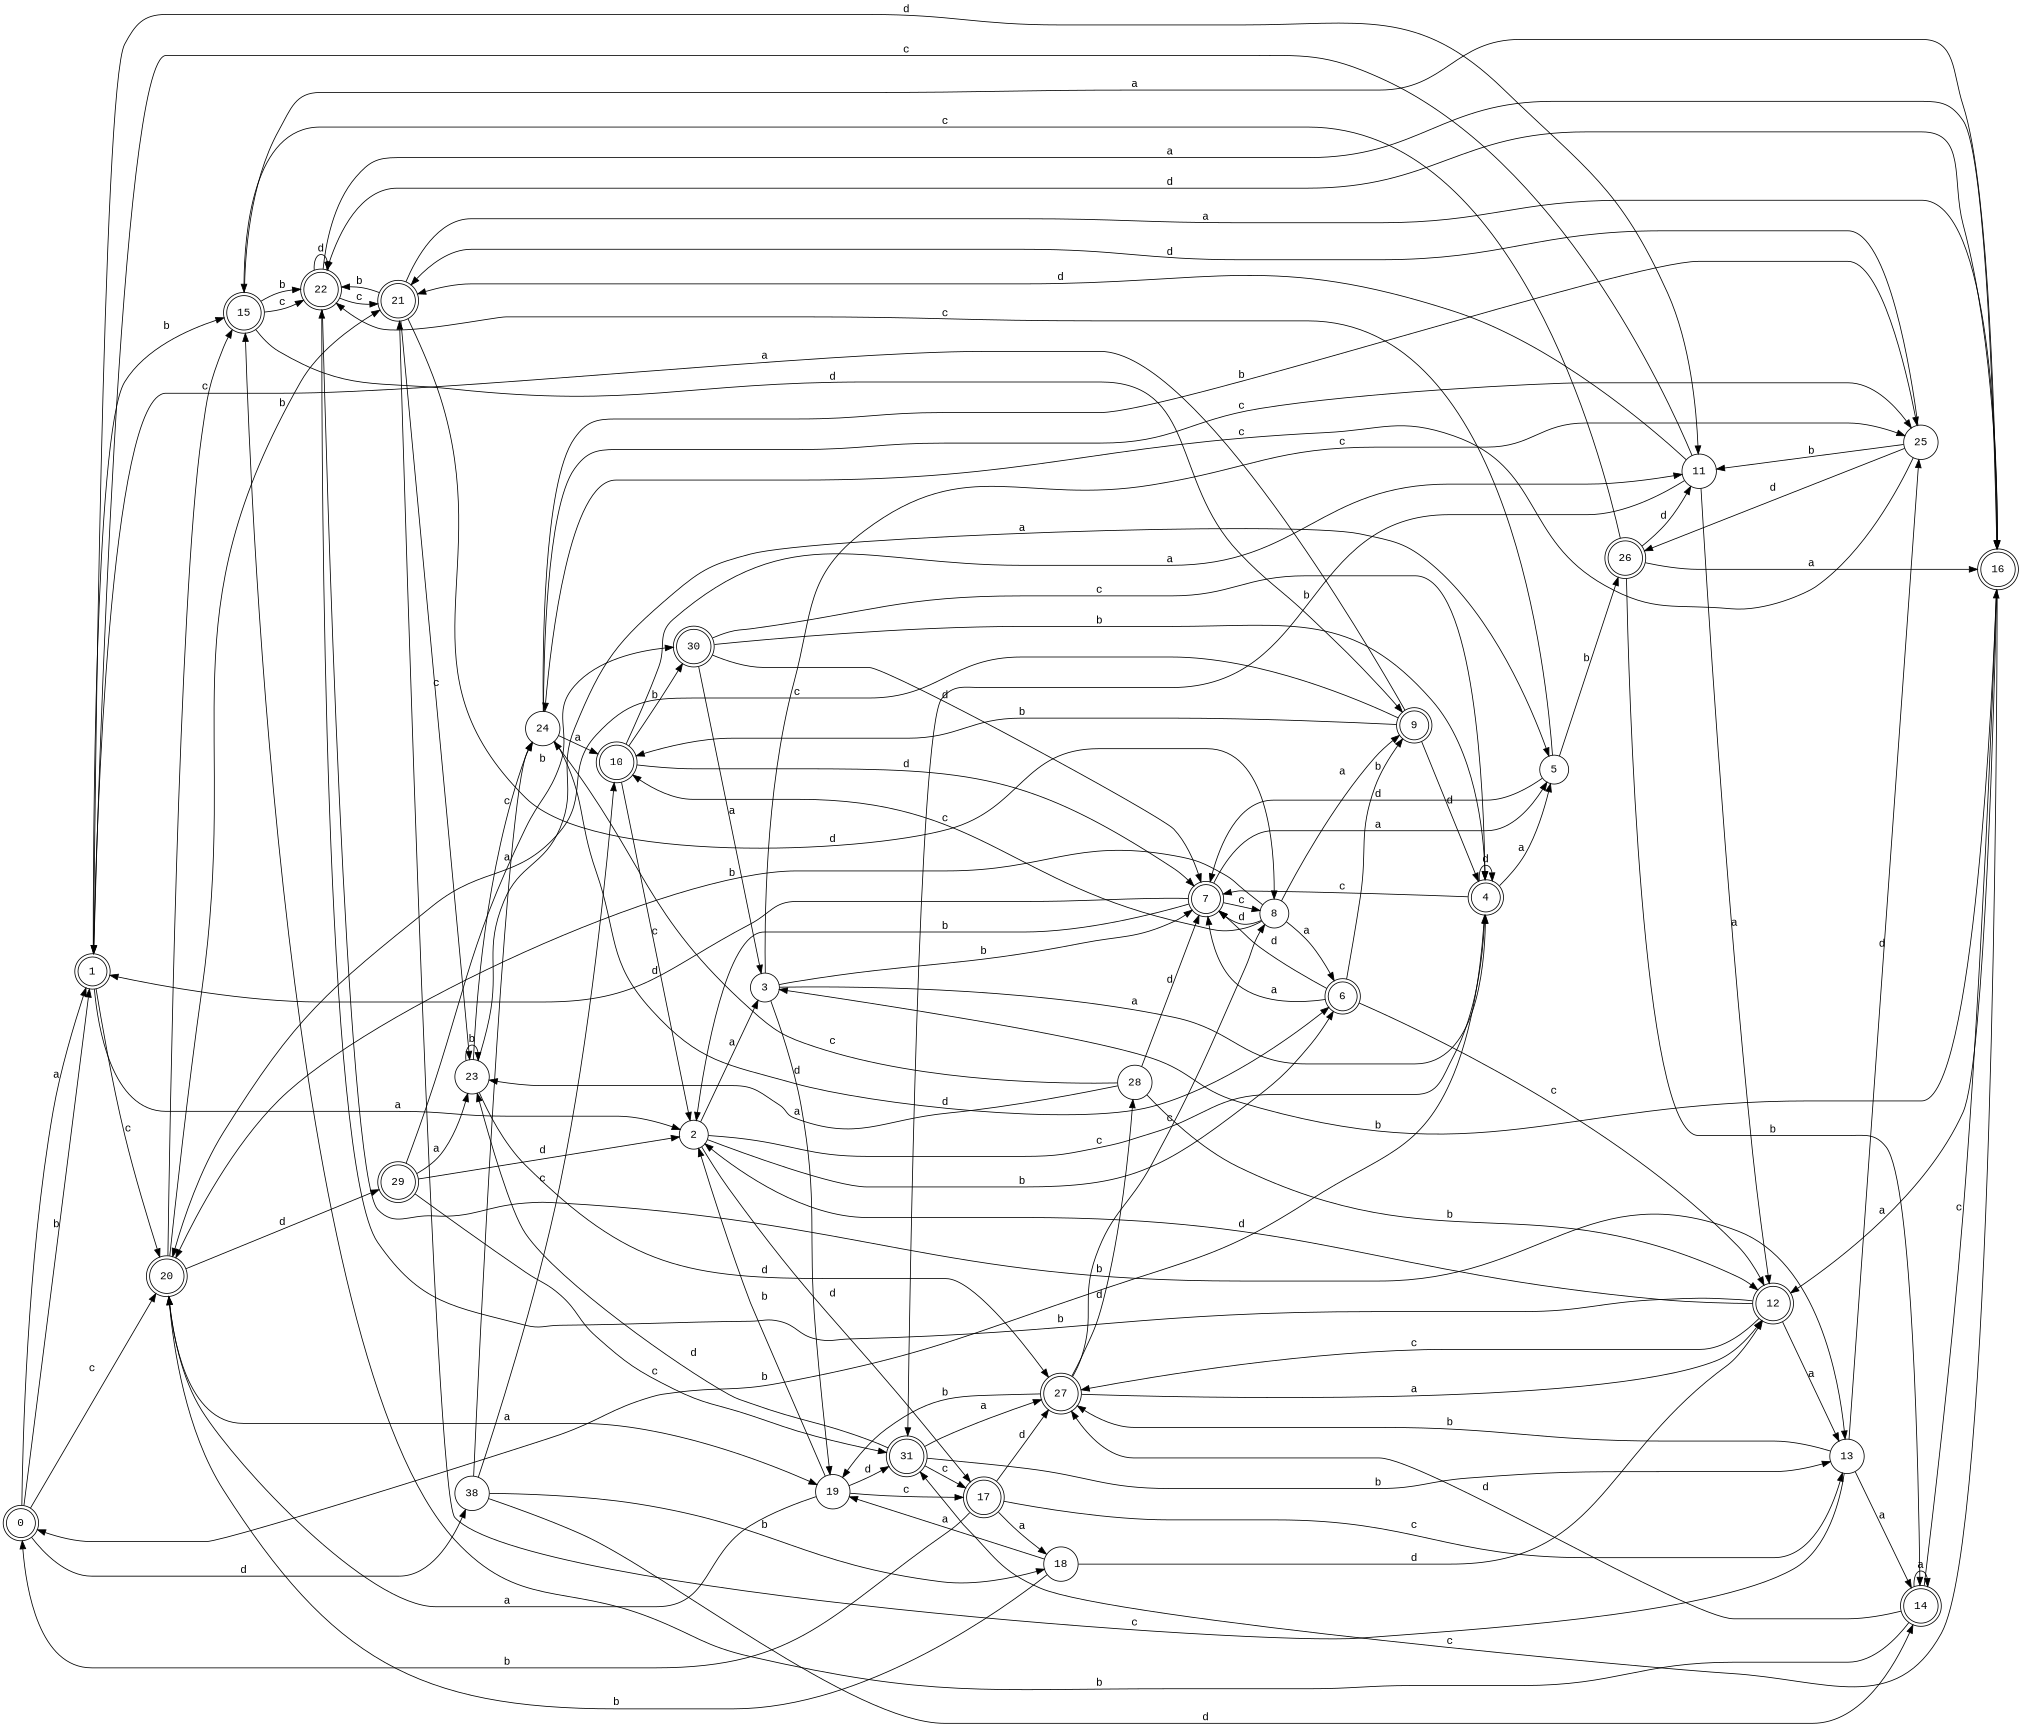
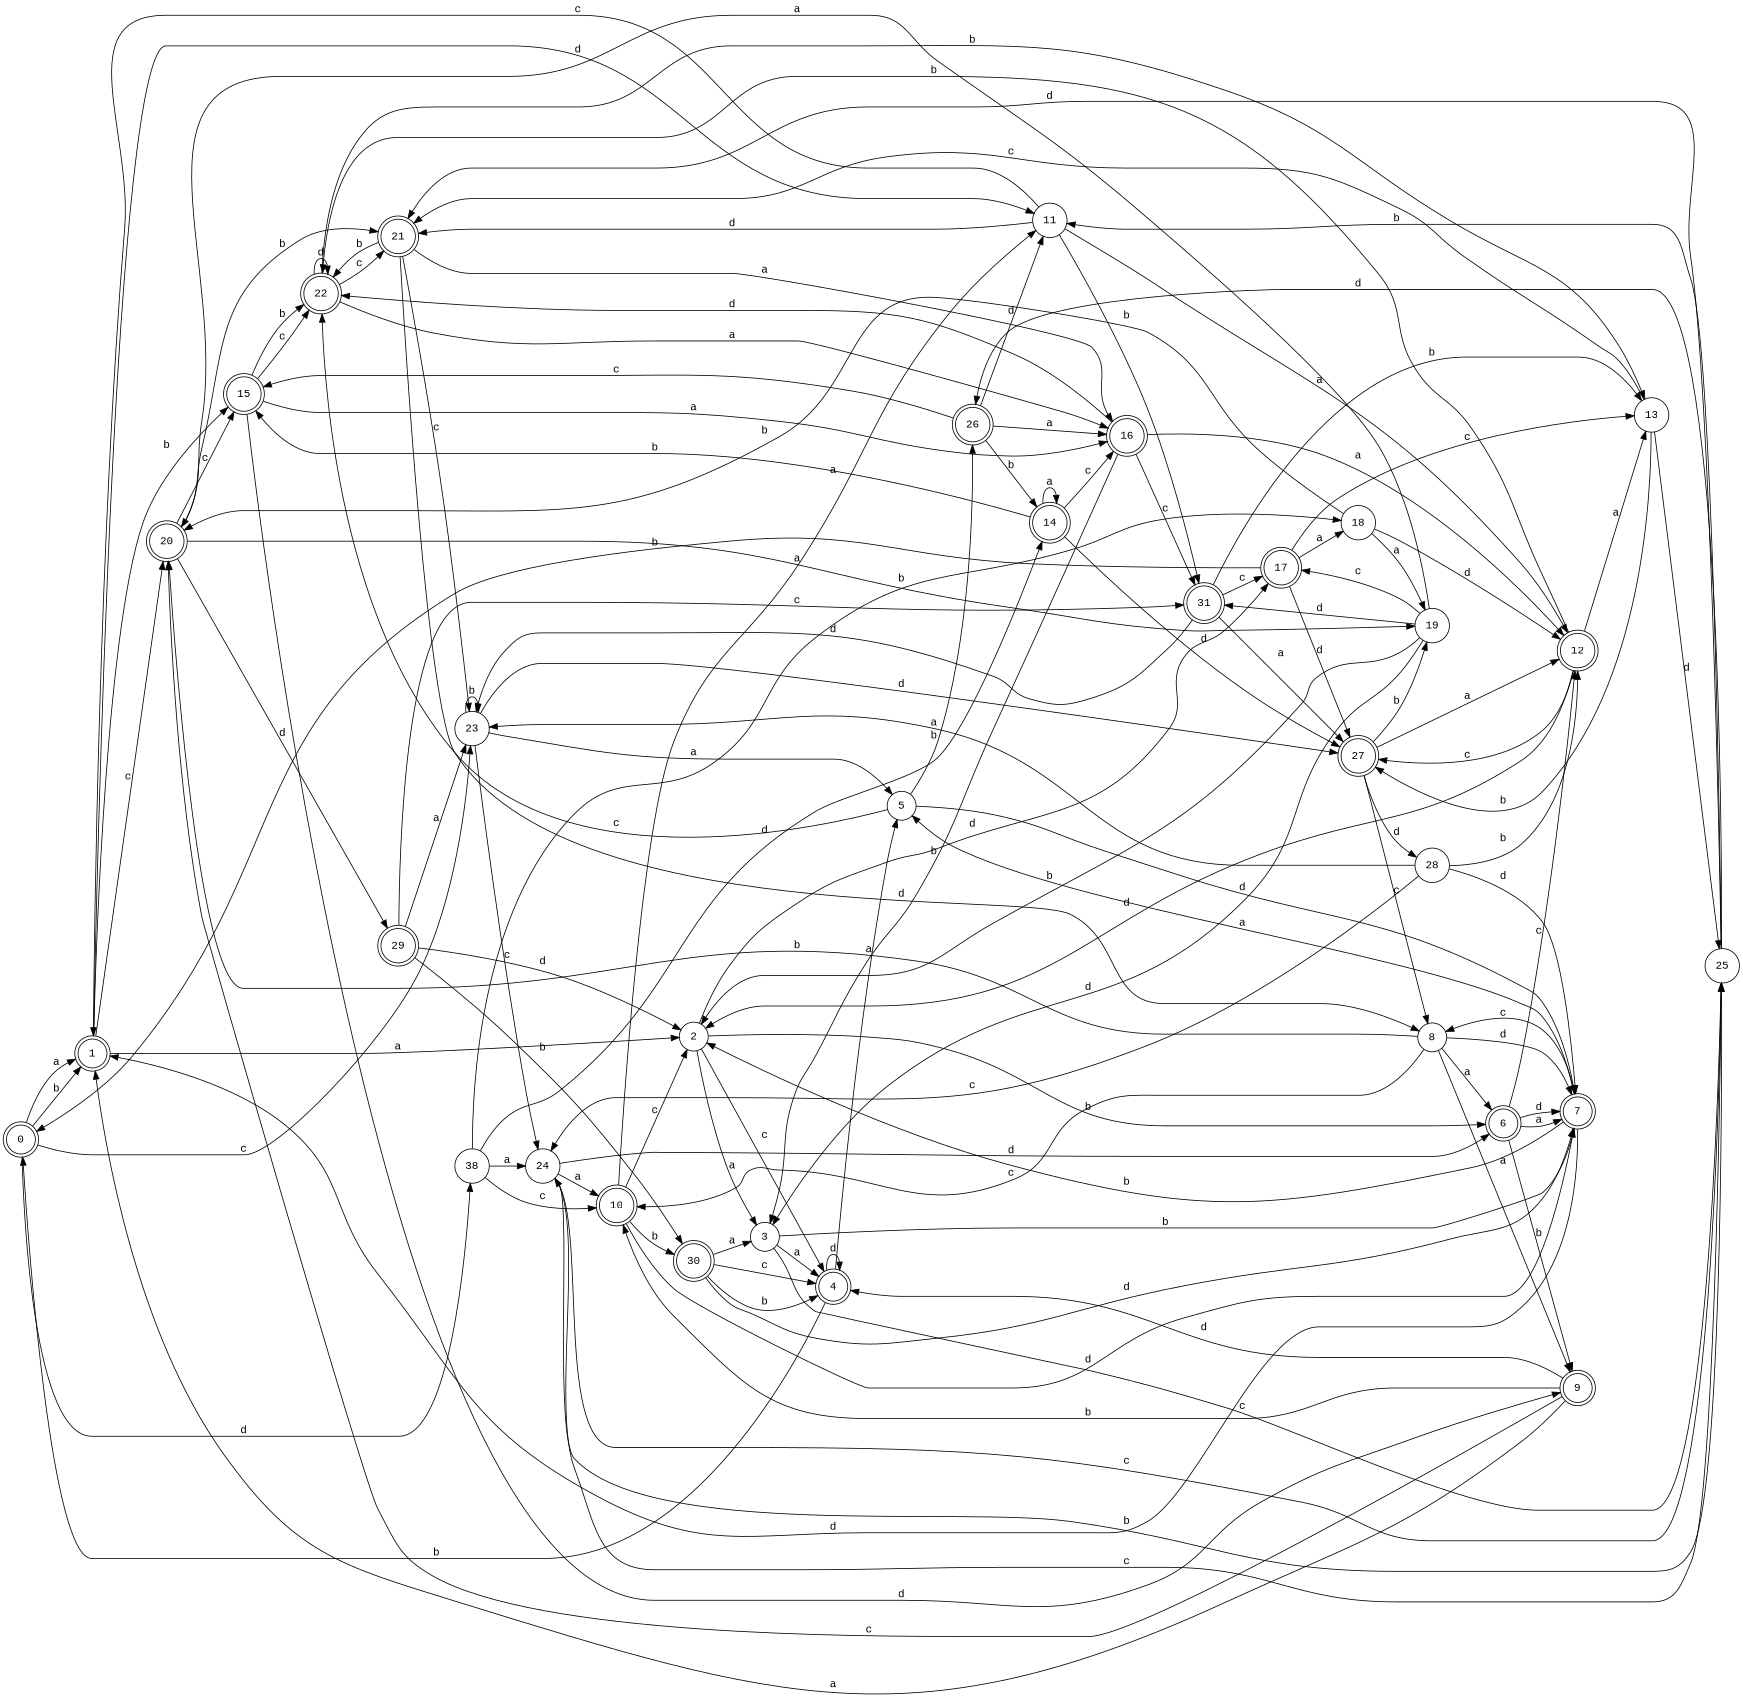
edge "4" -> "7": removed, label "c"
edge "3" -> "19": reversed
edge "0" -> "20": now "0" -> "23"
edge "13" -> "14": removed, label "a"
